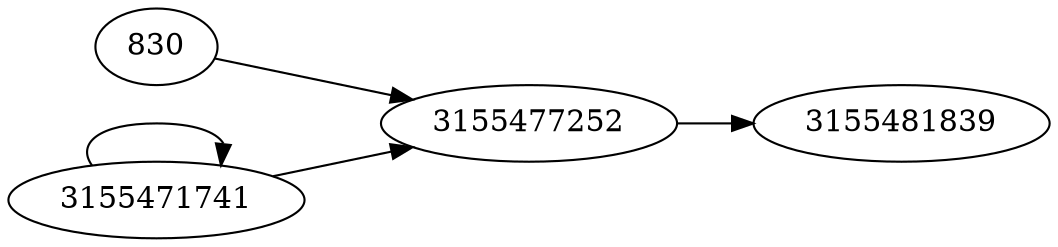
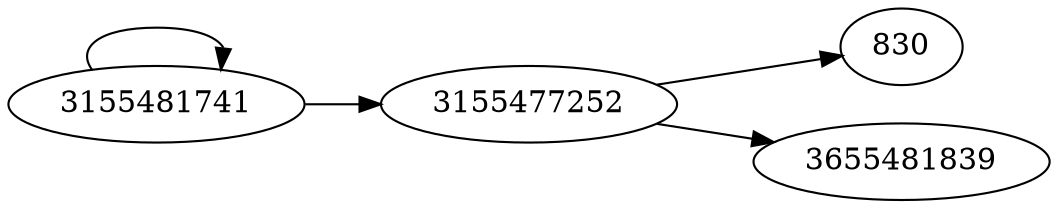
edge "830" -> "3155477252": reversed
node "3155481839": label "3155481839" -> "3655481839"
node "3155471741": label "3155471741" -> "3155481741"
